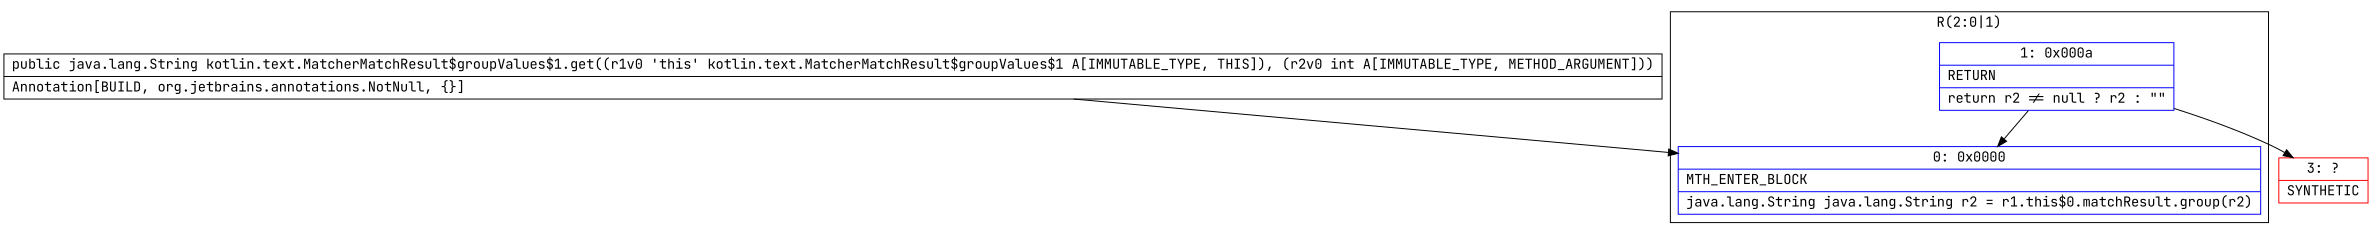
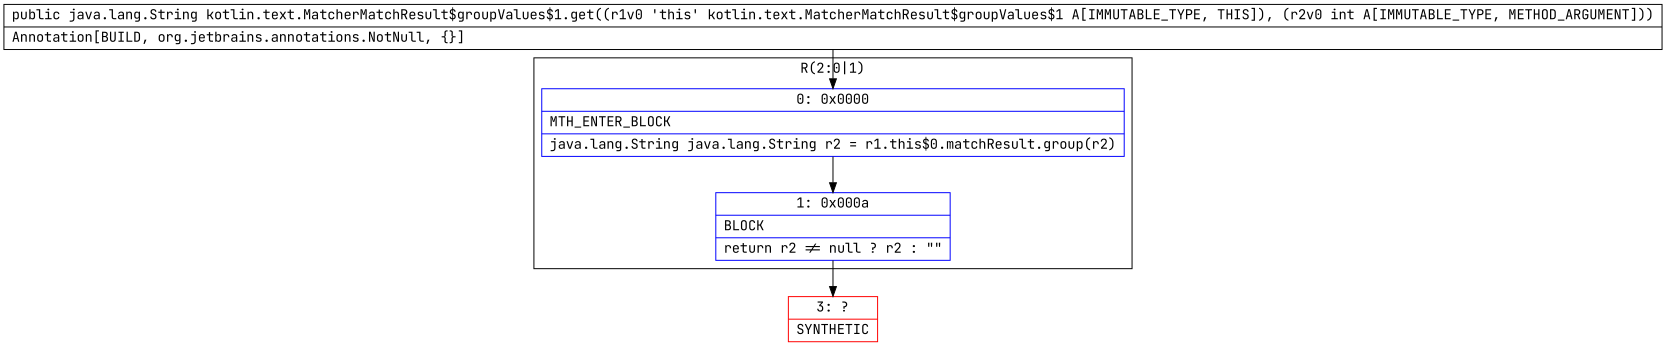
node "1: 0x000a": text "RETURN" -> "BLOCK"
edge "1: 0x000a" -> "0: 0x0000": reversed
